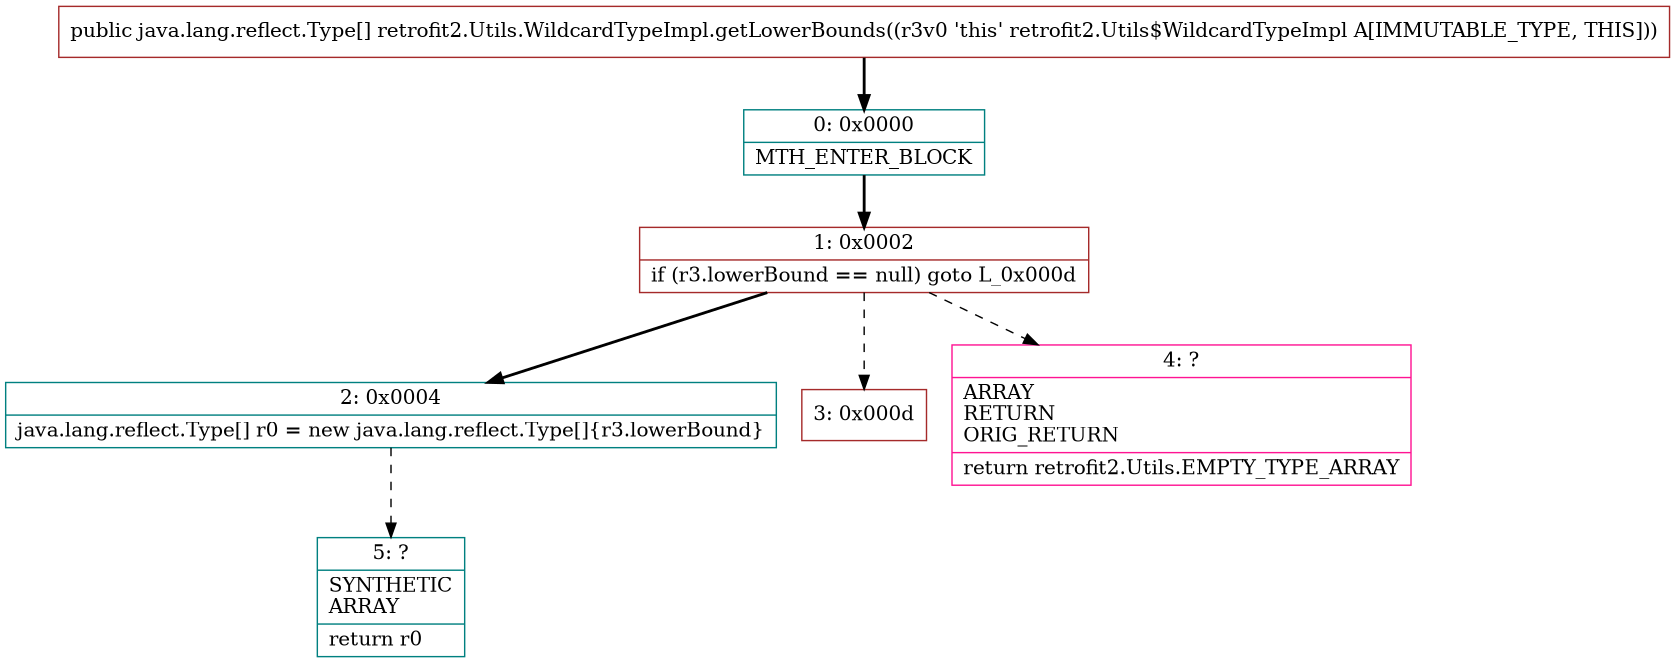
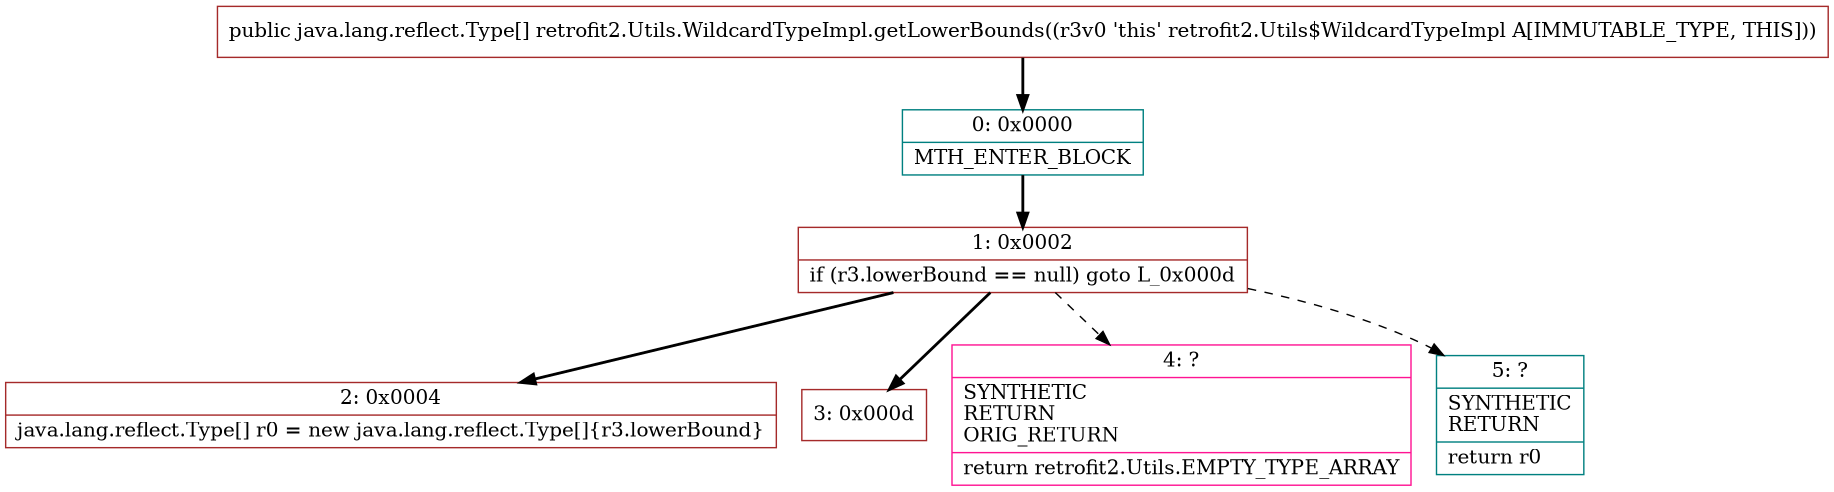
edge "1: 0x0002" -> "3: 0x000d": style dashed -> bold
node "4: ?": text "ARRAY" -> "SYNTHETIC"
node "2: 0x0004": color teal -> brown
edge "2: 0x0004" -> "5: ?": now "1: 0x0002" -> "5: ?"
node "5: ?": text "ARRAY" -> "RETURN"
